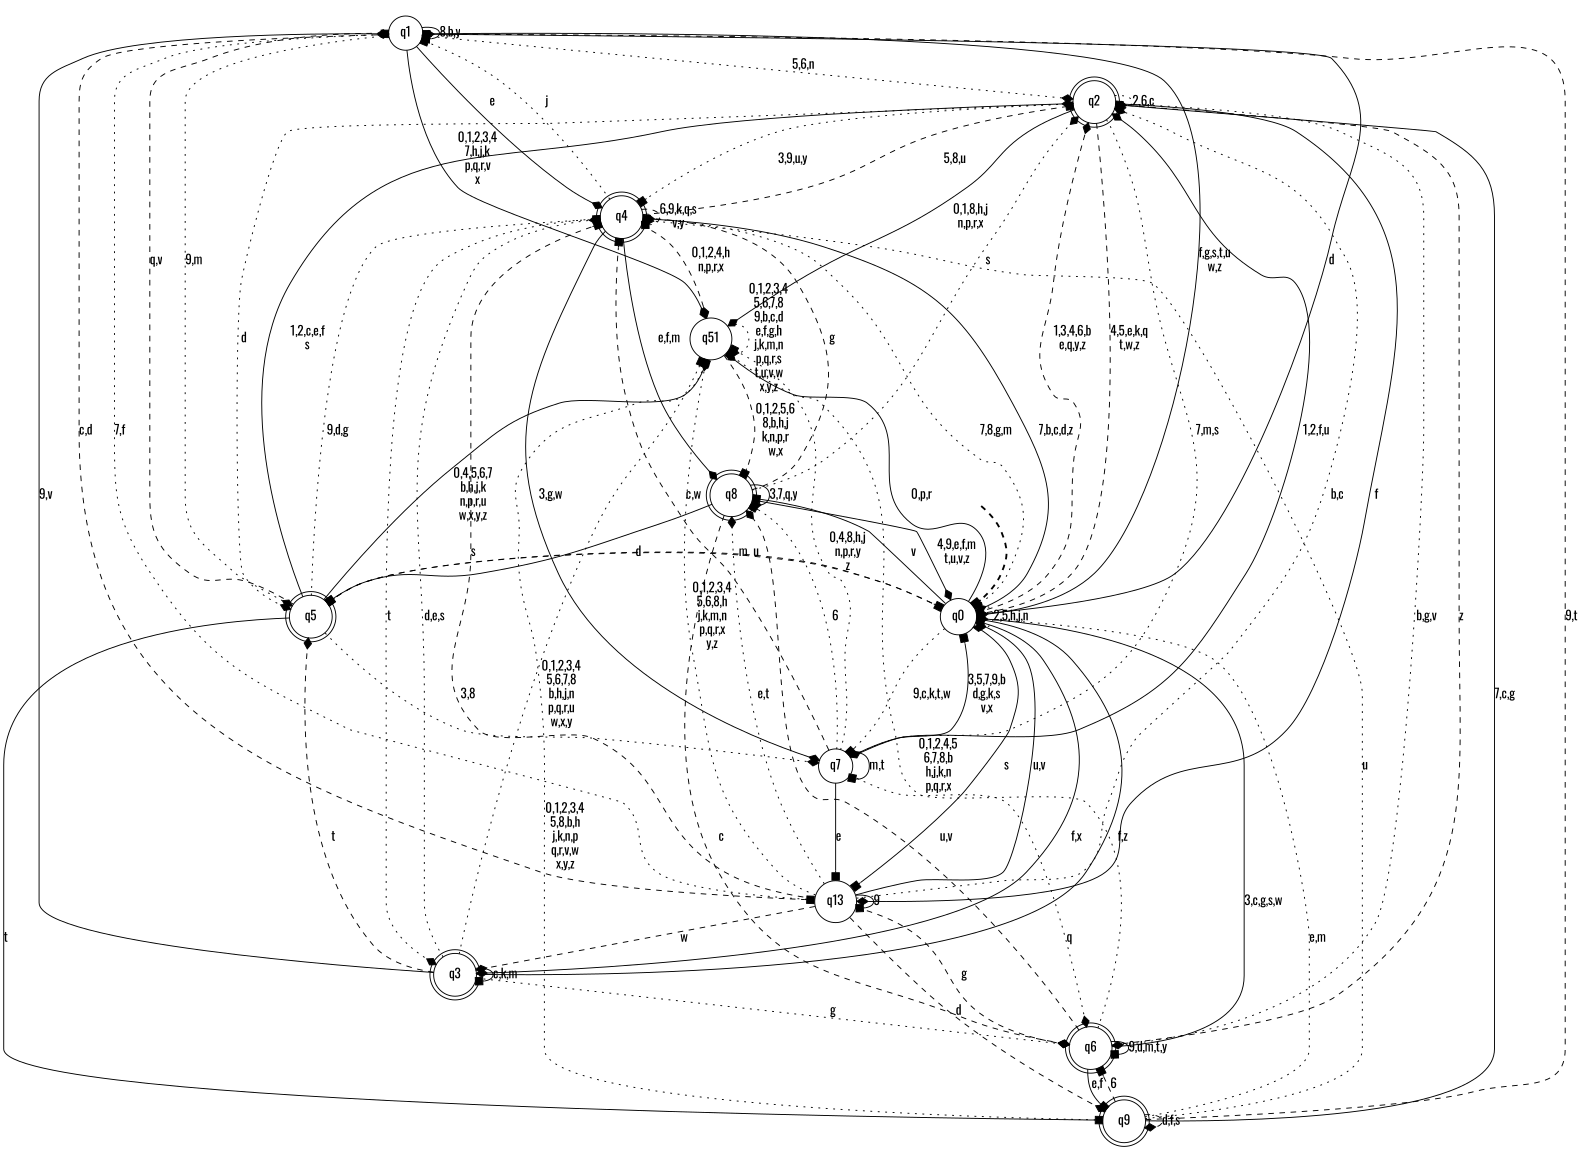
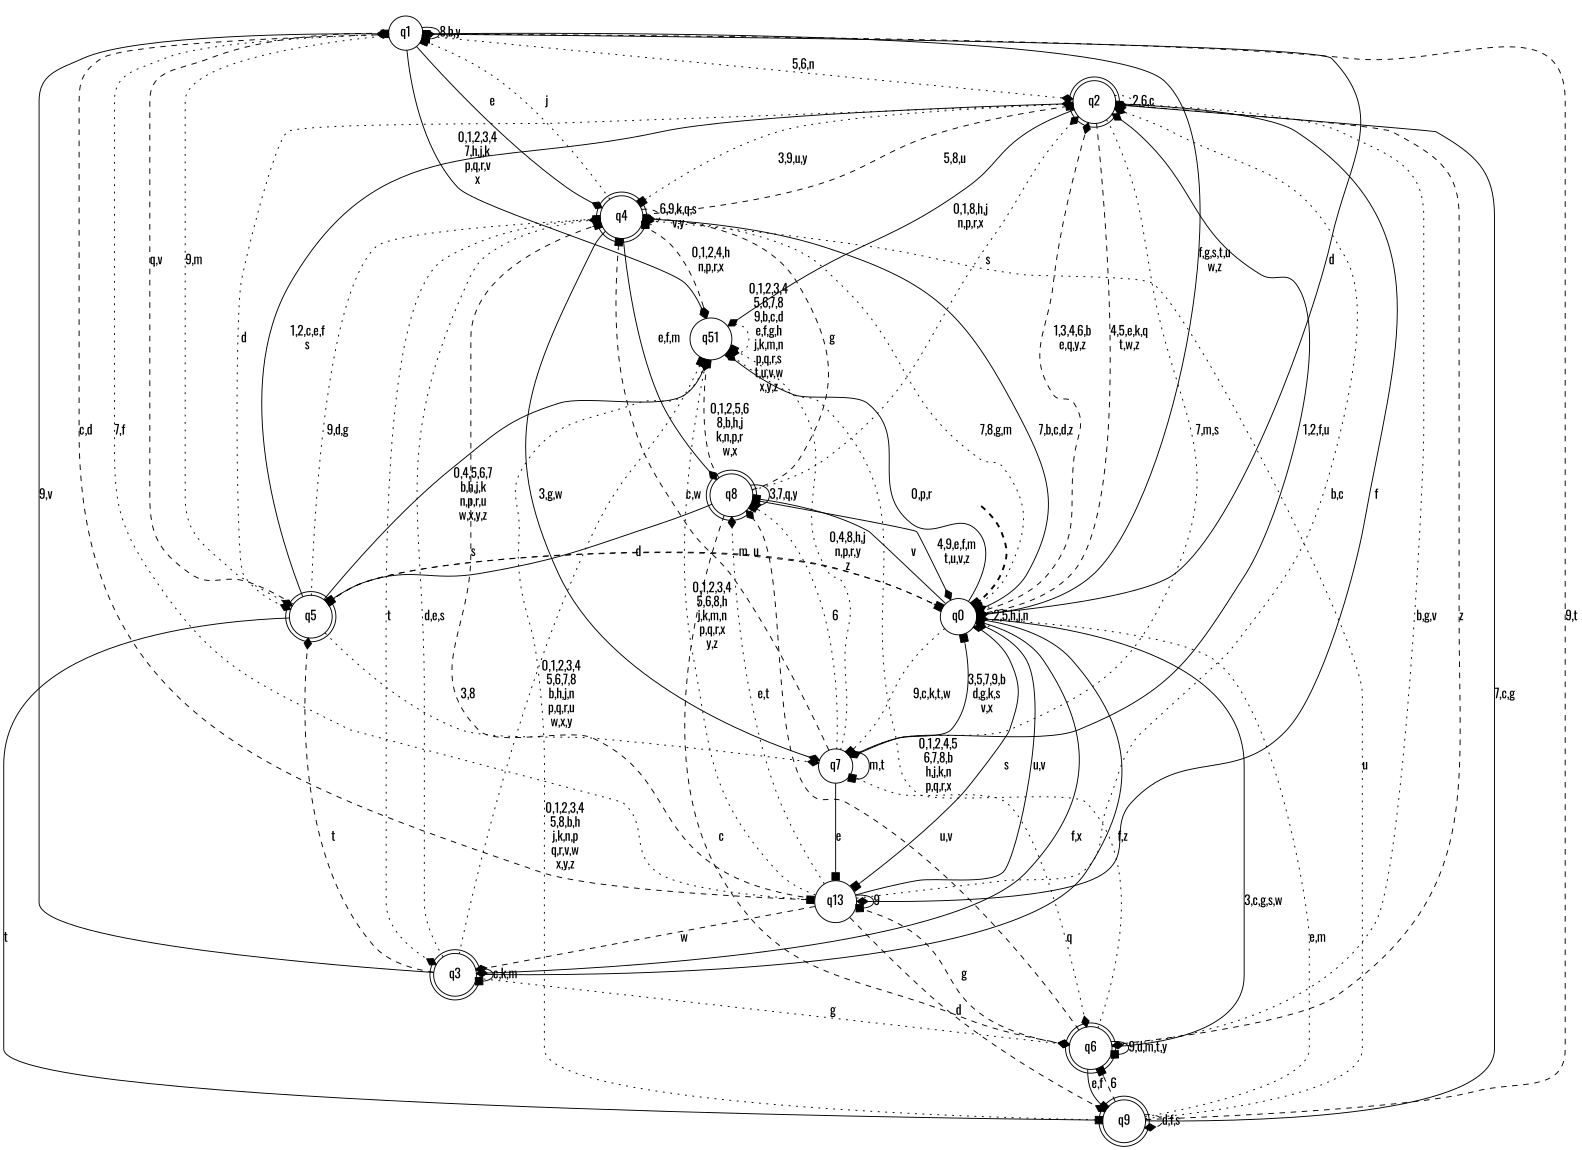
edge "q51" -> "q8": reversed
